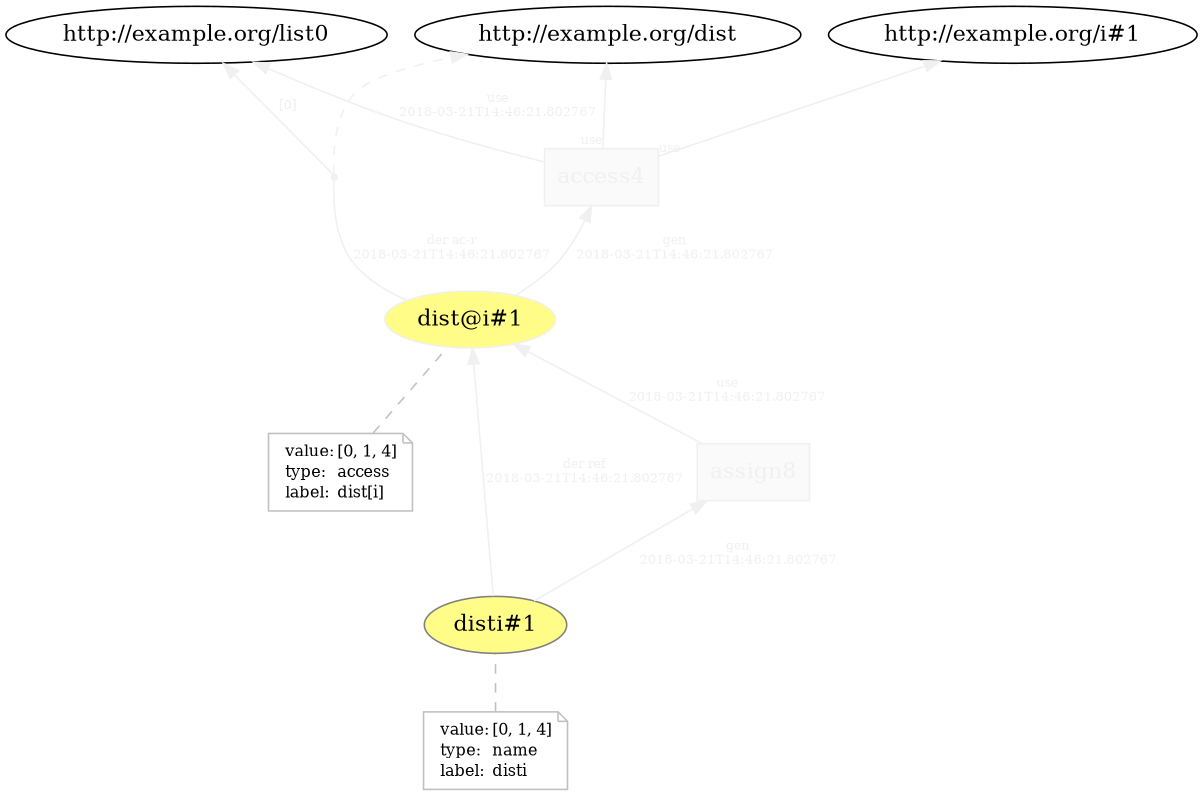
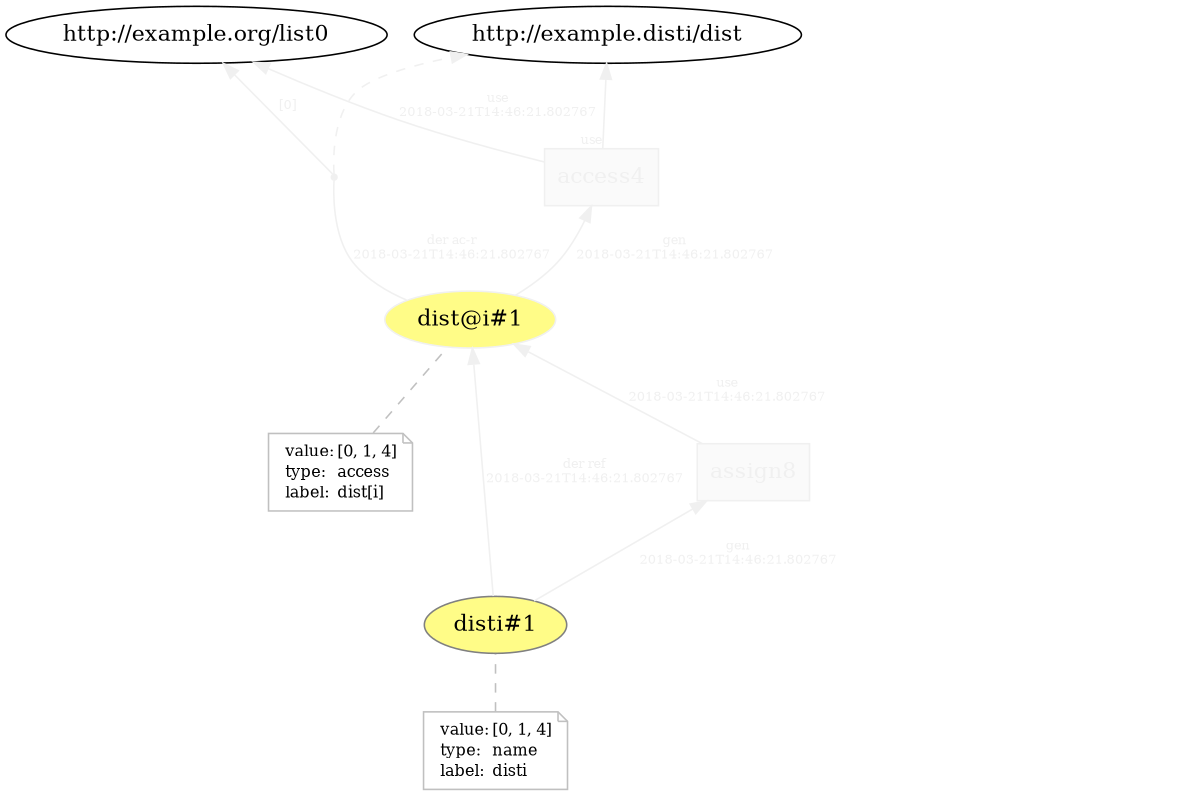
node "http://example.org/dist": label "http://example.org/dist" -> "http://example.disti/dist"
node "http://example.org/i#1": removed
